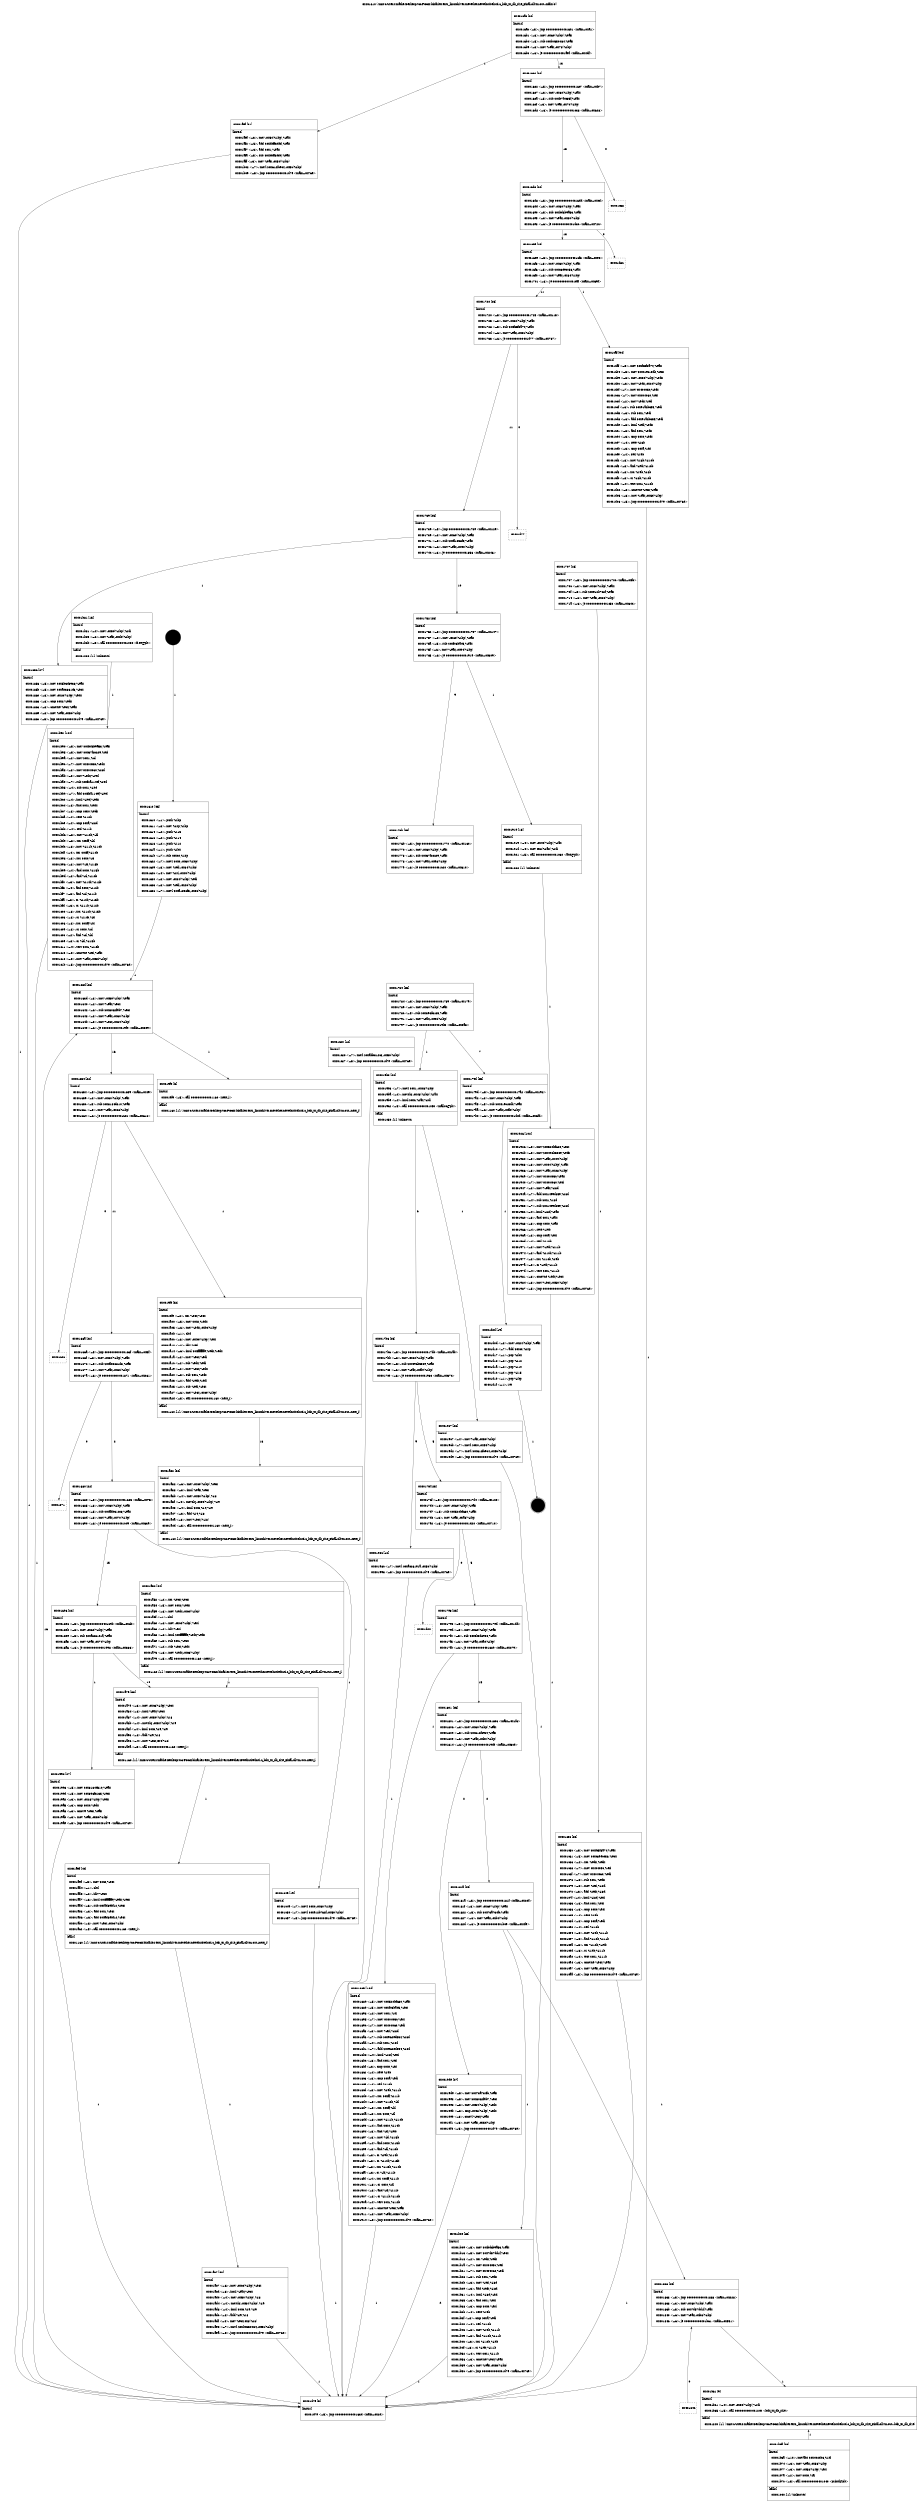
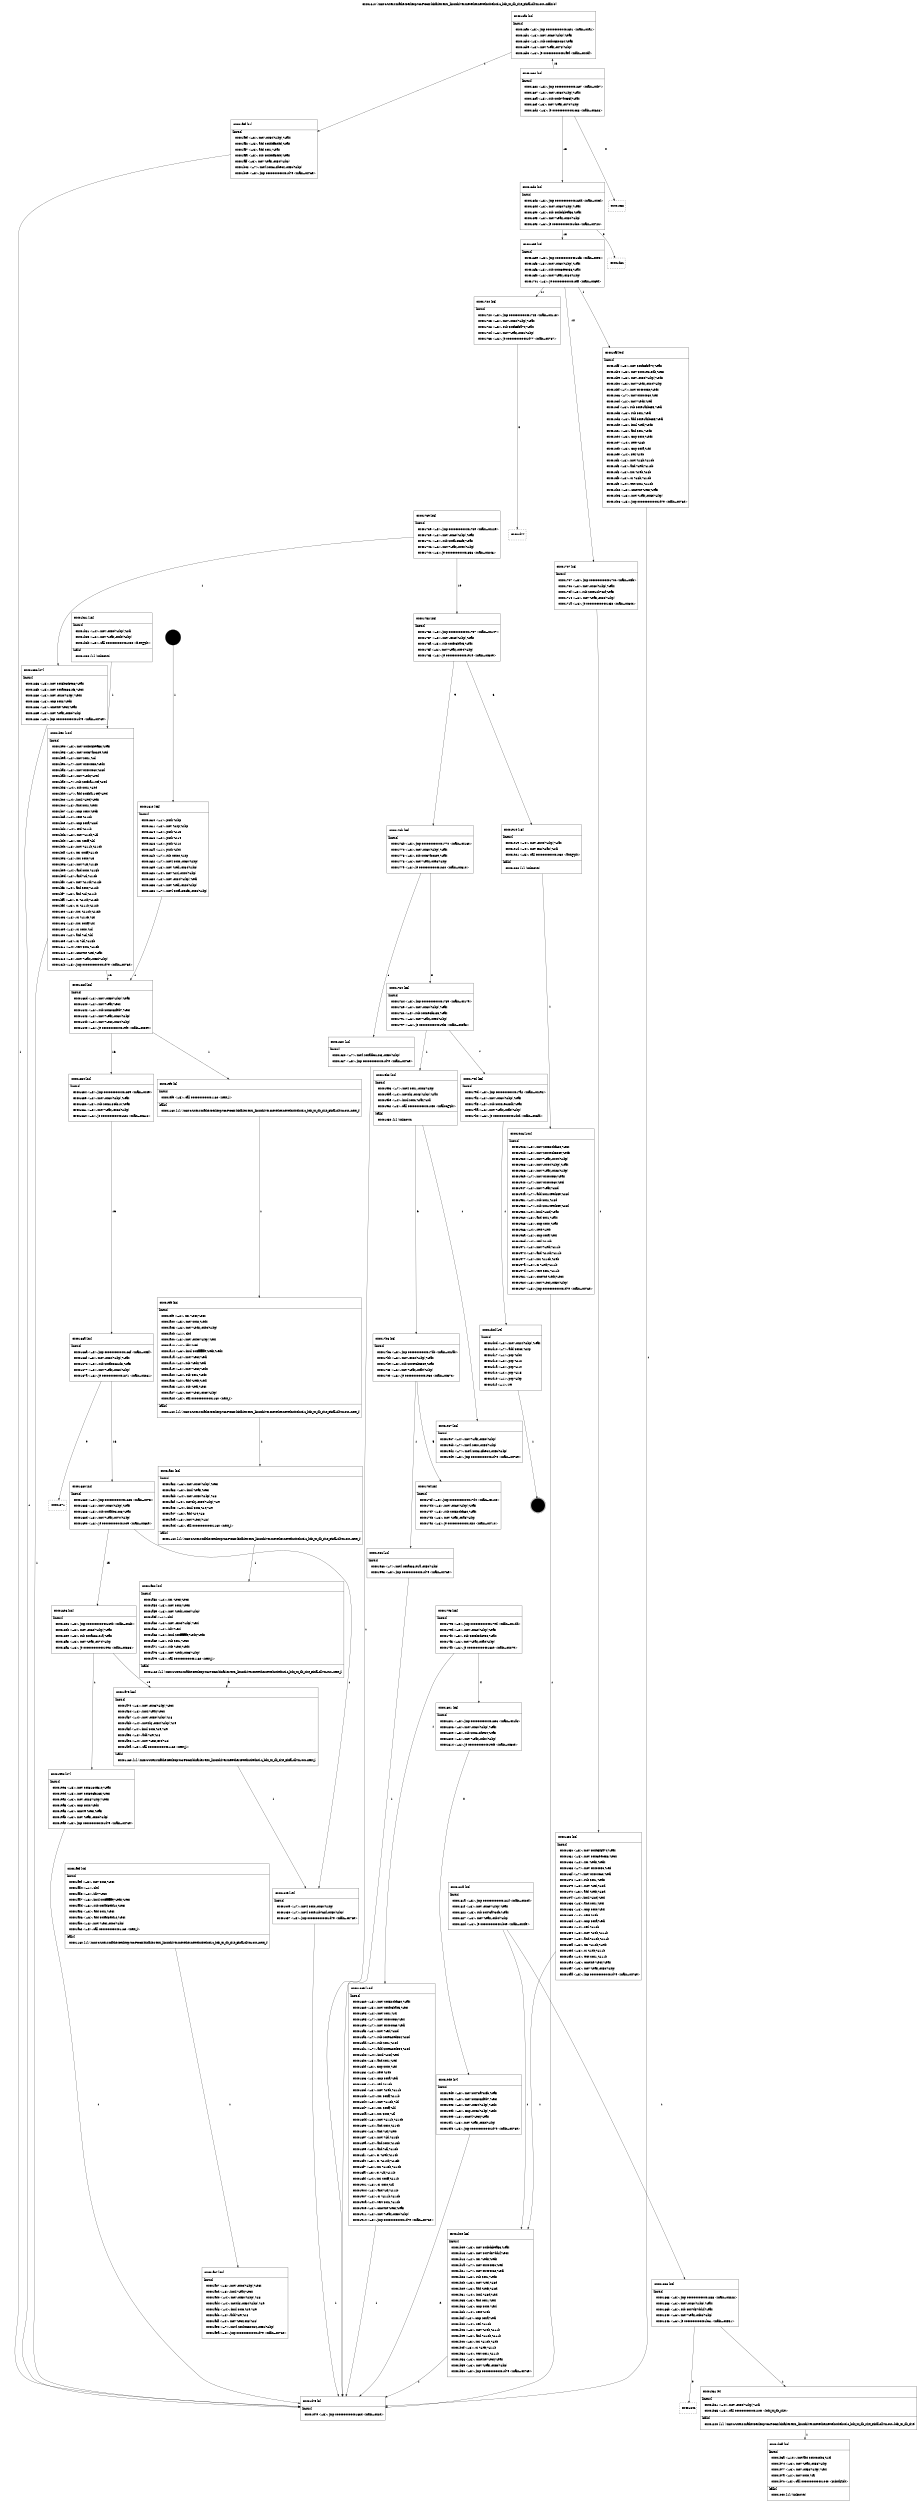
edge "0x4016ac [22]" -> "0x4016c2 [22]": reversed
edge "0x4016ee [25]" -> "0x401707 [25]": added, label "12"
edge "0x401720 [25]" -> "0x401739 [25]": removed, label "11"
edge "0x401752 [25]" -> "0x401919 [13]": label " 1" -> " 6"
edge "0x40176b [25]" -> "0x401784 [25]": added, label "8"
edge "0x40176b [25]" -> "0x401c20 [12]": added, label "1"
edge "0x401654 [22]" -> "0x4019fe [52]": now "0x4019f9 [5]" -> "0x4019fe [52]"
edge "0x401654 [22]" -> "0x40166a [22]": label " 11" -> " 16"
node "0x401c2c": removed
edge "0x40166a [22]" -> "0x401680 [22]": label " 2" -> " 16"
edge "0x4019fe [52]" -> "0x401a32 [32]": label " 13" -> " 1"
edge "0x4017b6 [25]" -> "0x40198c [12]": label " 9" -> " 1"
edge "0x401a32 [32]" -> "0x401a52 [44]": added, label "1"
edge "0x4017cf [25]" -> "0x4017e8 [25]": removed, label "5"
node "0x401d20": removed
edge "0x401a52 [44]" -> "0x401a7e [33]": label " 1" -> " 9"
edge "0x4017e8 [25]" -> "0x401801 [25]": label " 15" -> " 4"
edge "0x401a7e [33]" -> "0x401a9f [40]": now "0x401a7e [33]" -> "0x401c49 [19]"
edge "0x401801 [25]" -> "0x40181a [25]": removed, label "2"
edge "0x401d7e [5]" -> "0x40163d [23]": now "0x401b90 [144]" -> "0x40163d [23]"
edge "0x4019c7 [23]" -> "0x401d7e [5]": removed, label "1"
edge "0x401c5c [83]" -> "0x401d7e [5]": now "0x401c5c [83]" -> "0x401b0e [83]"
edge "0x40184c" -> "0x401833 [25]": reversed
edge "0x401ac7 [40]" -> "0x401d7e [5]": removed, label "1"
edge "0x401b6a [23]" -> "0x401b61 [9]": reversed
